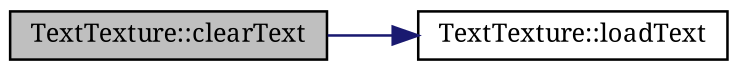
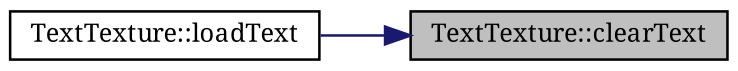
edge "TextTexture::clearText" -> "TextTexture::loadText": reversed
